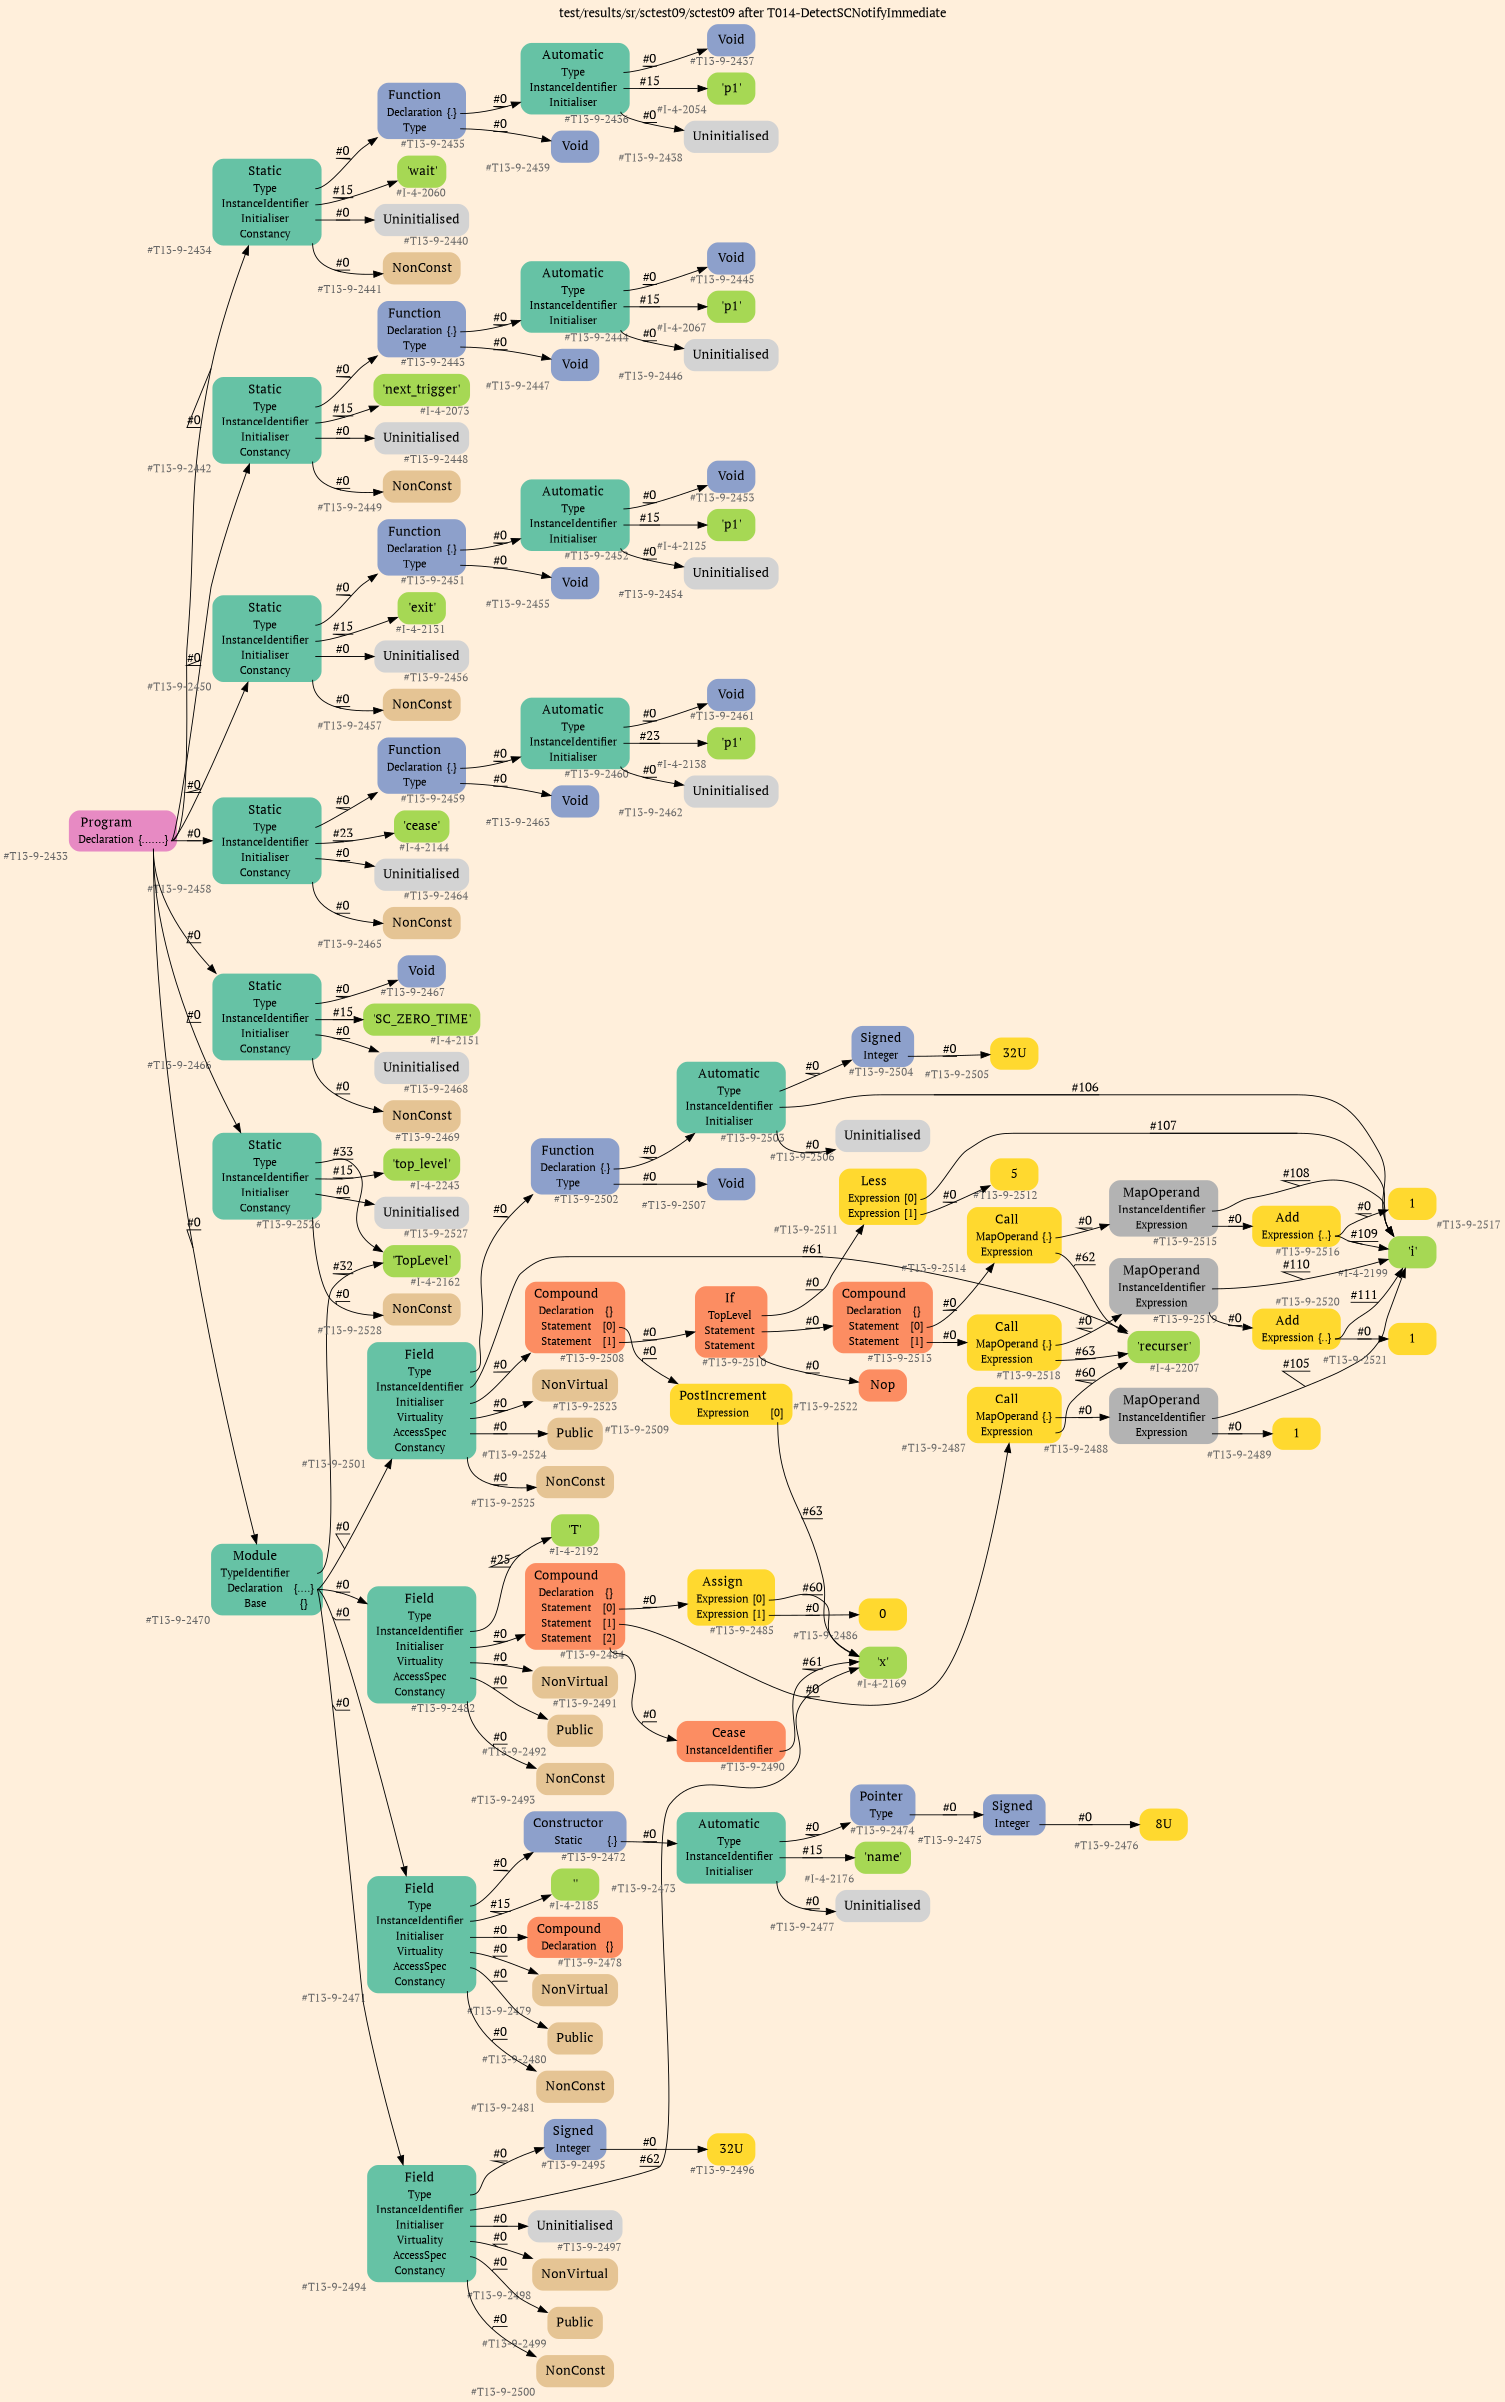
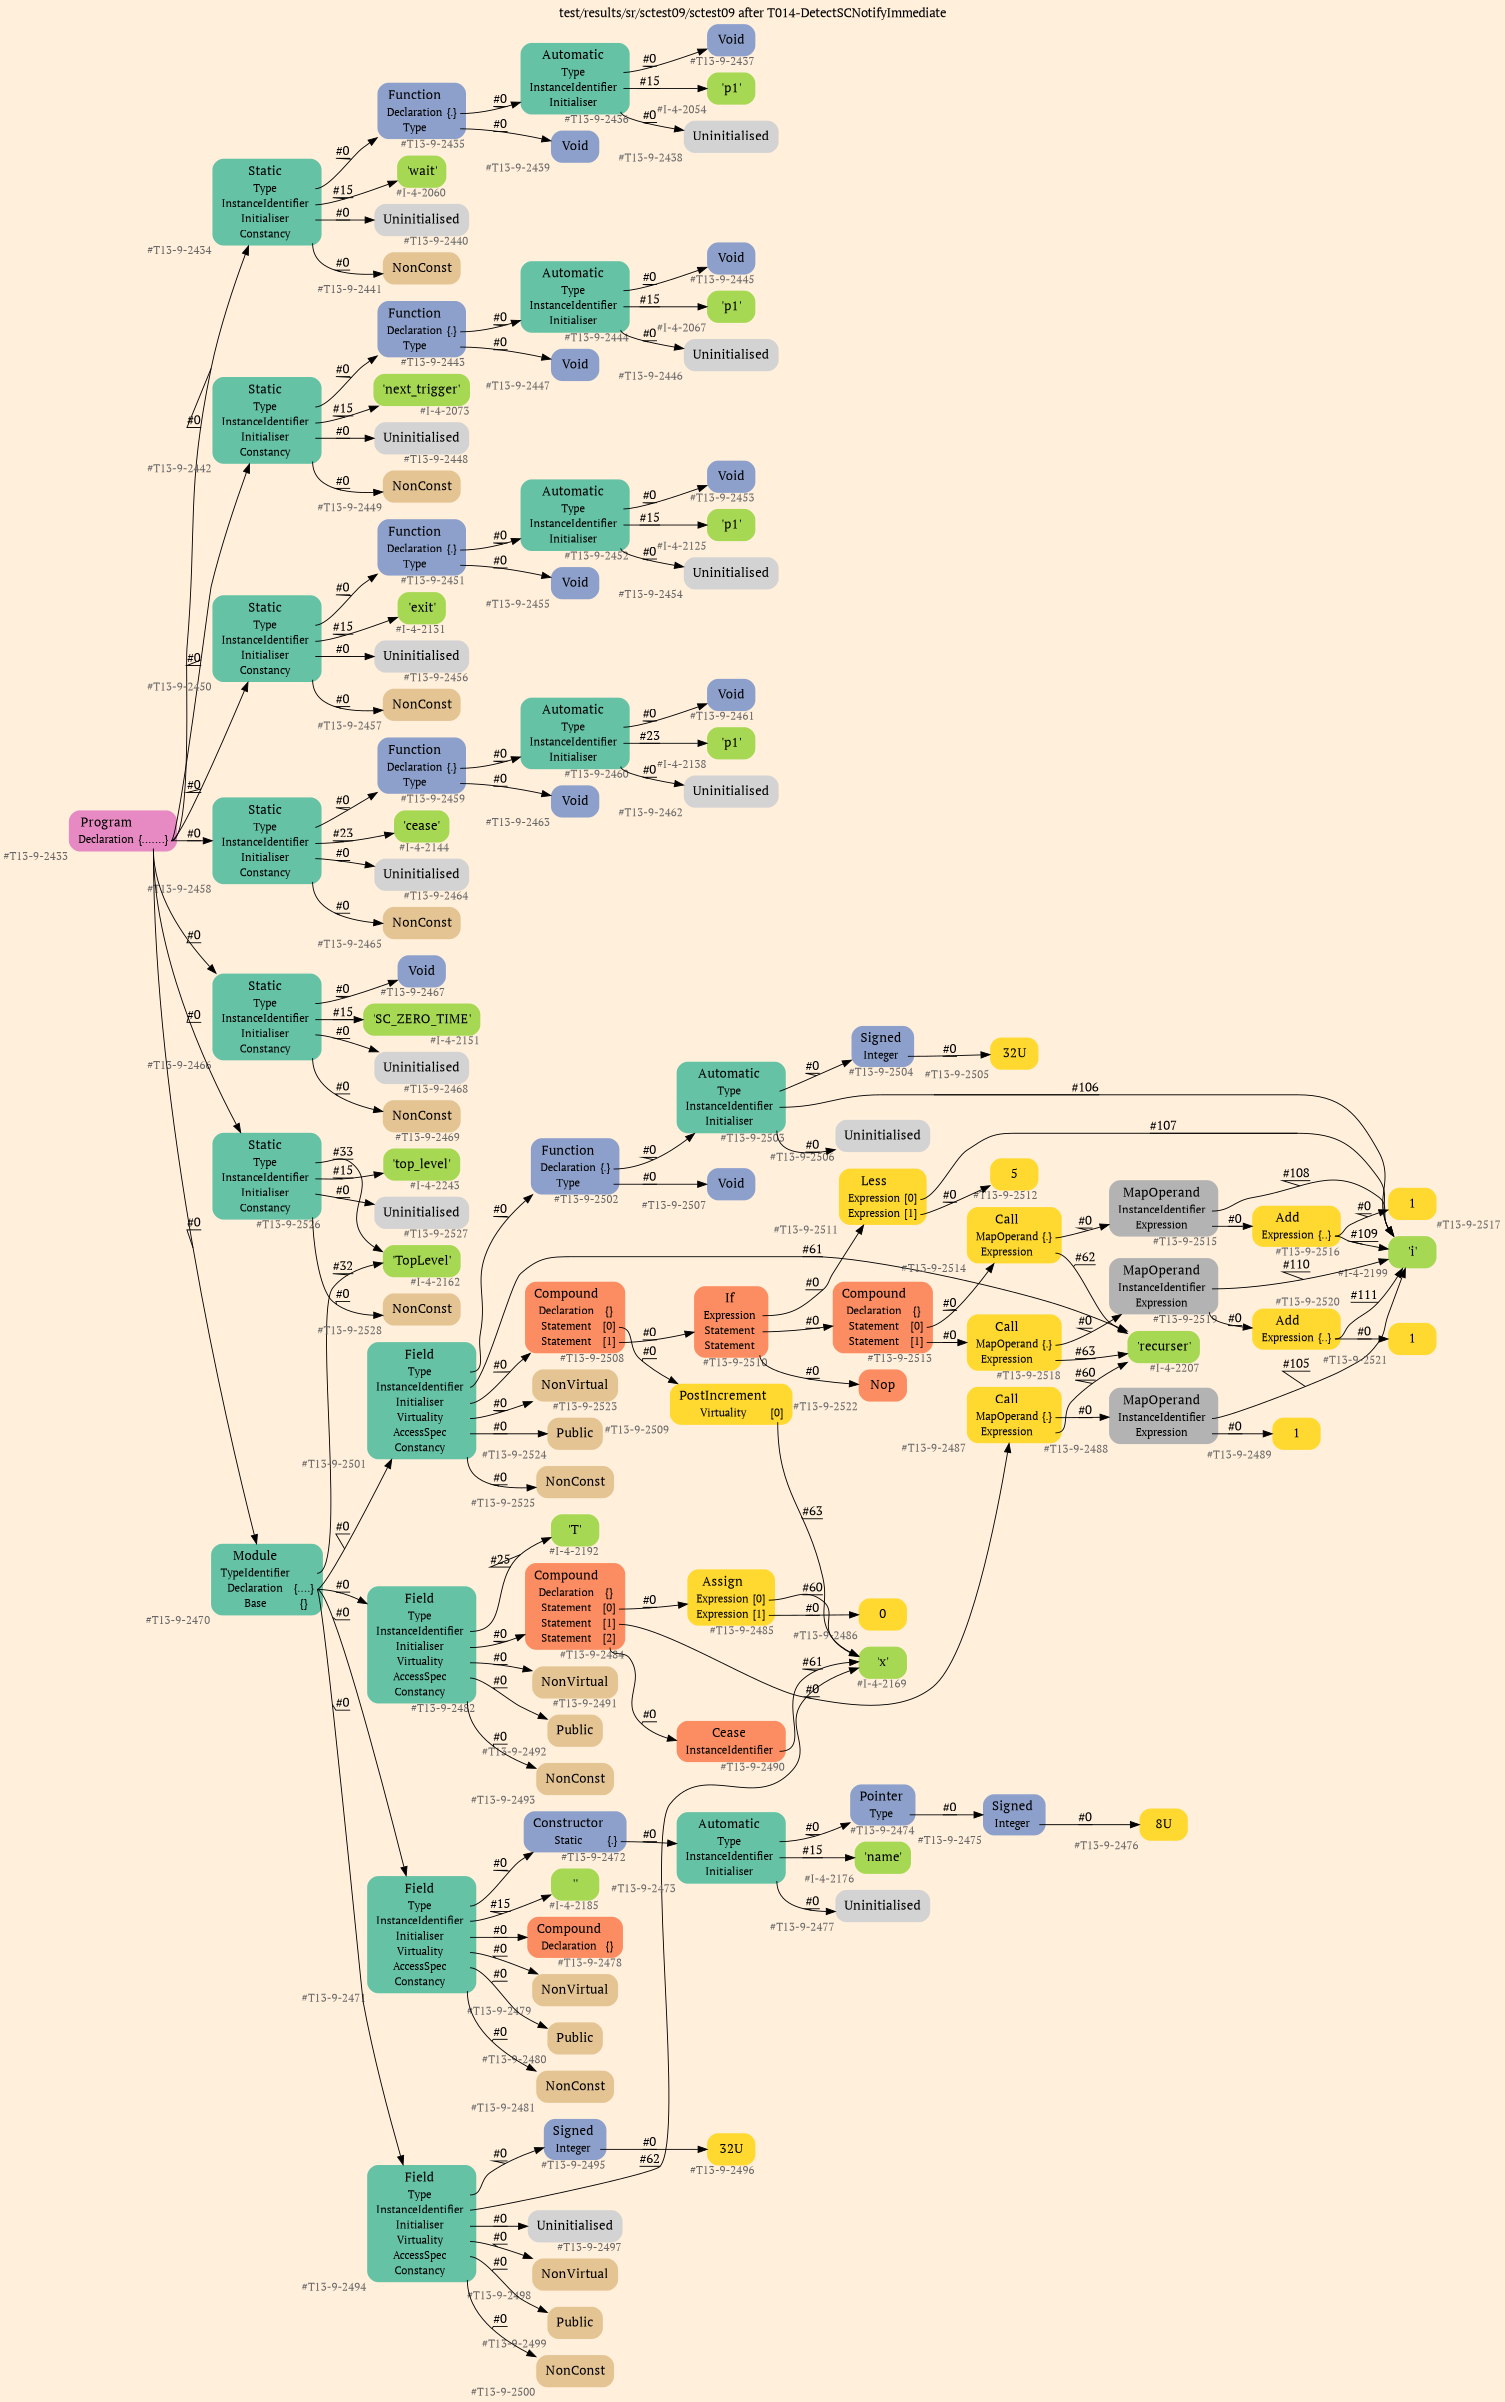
node "If": text "TopLevel" -> "Expression"
node "PostIncrement": text "Expression" -> "Virtuality"
